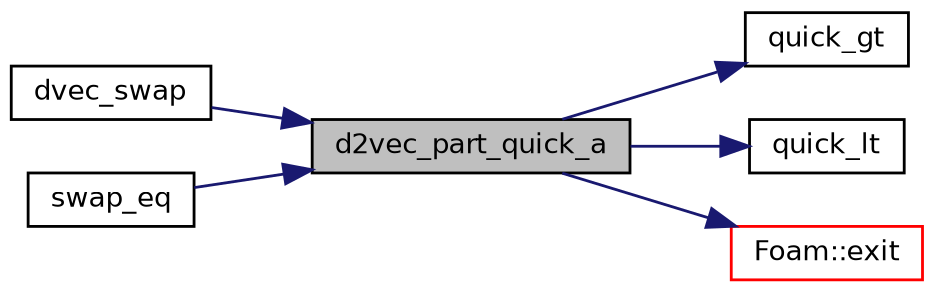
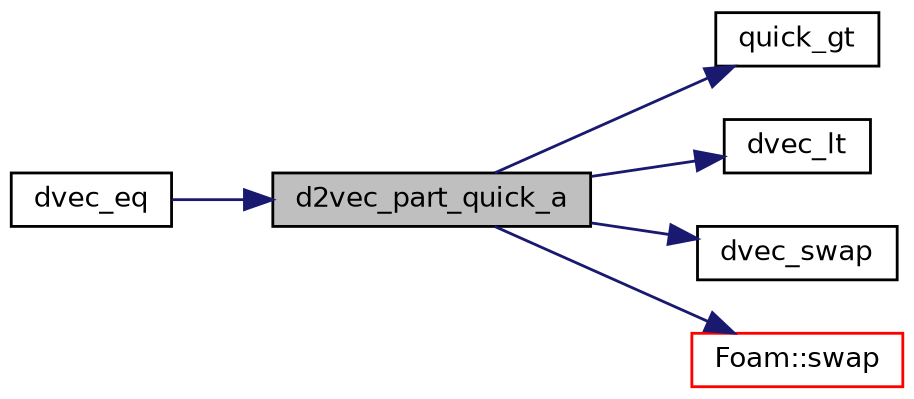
edge "dvec_swap" -> "d2vec_part_quick_a": reversed
node "quick_lt": label "quick_lt" -> "dvec_lt"
node "swap_eq": label "swap_eq" -> "dvec_eq"
node "Foam::exit": label "Foam::exit" -> "Foam::swap"
